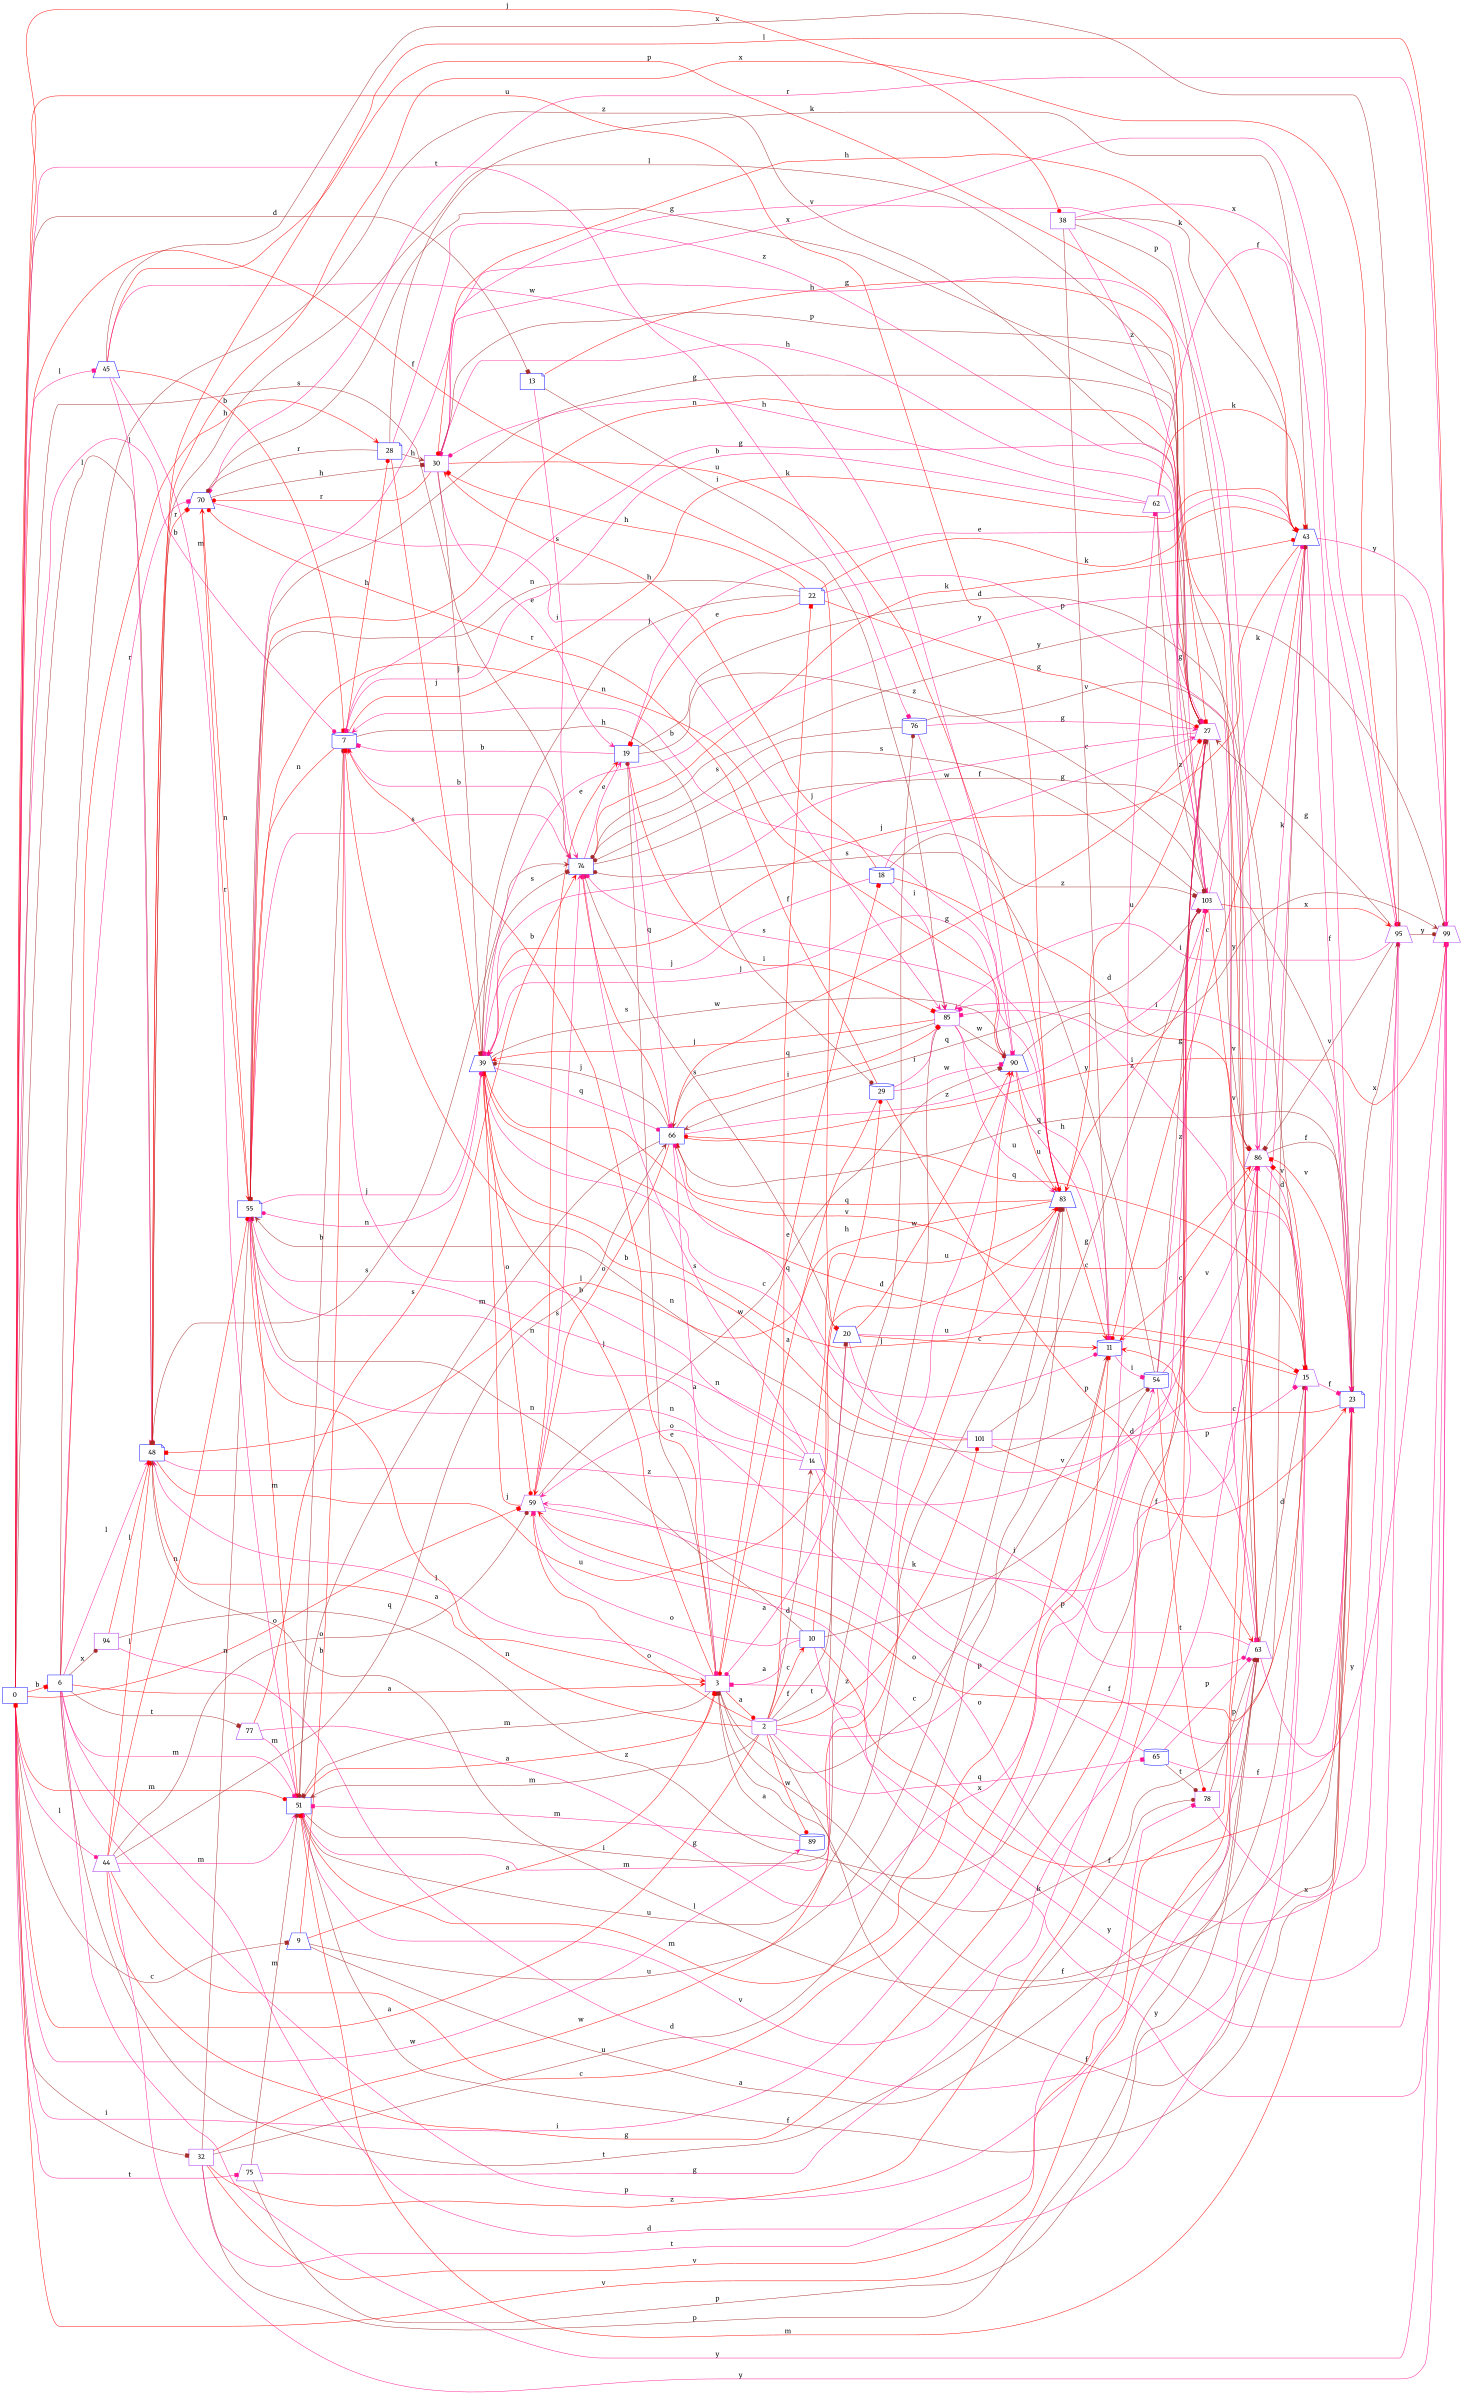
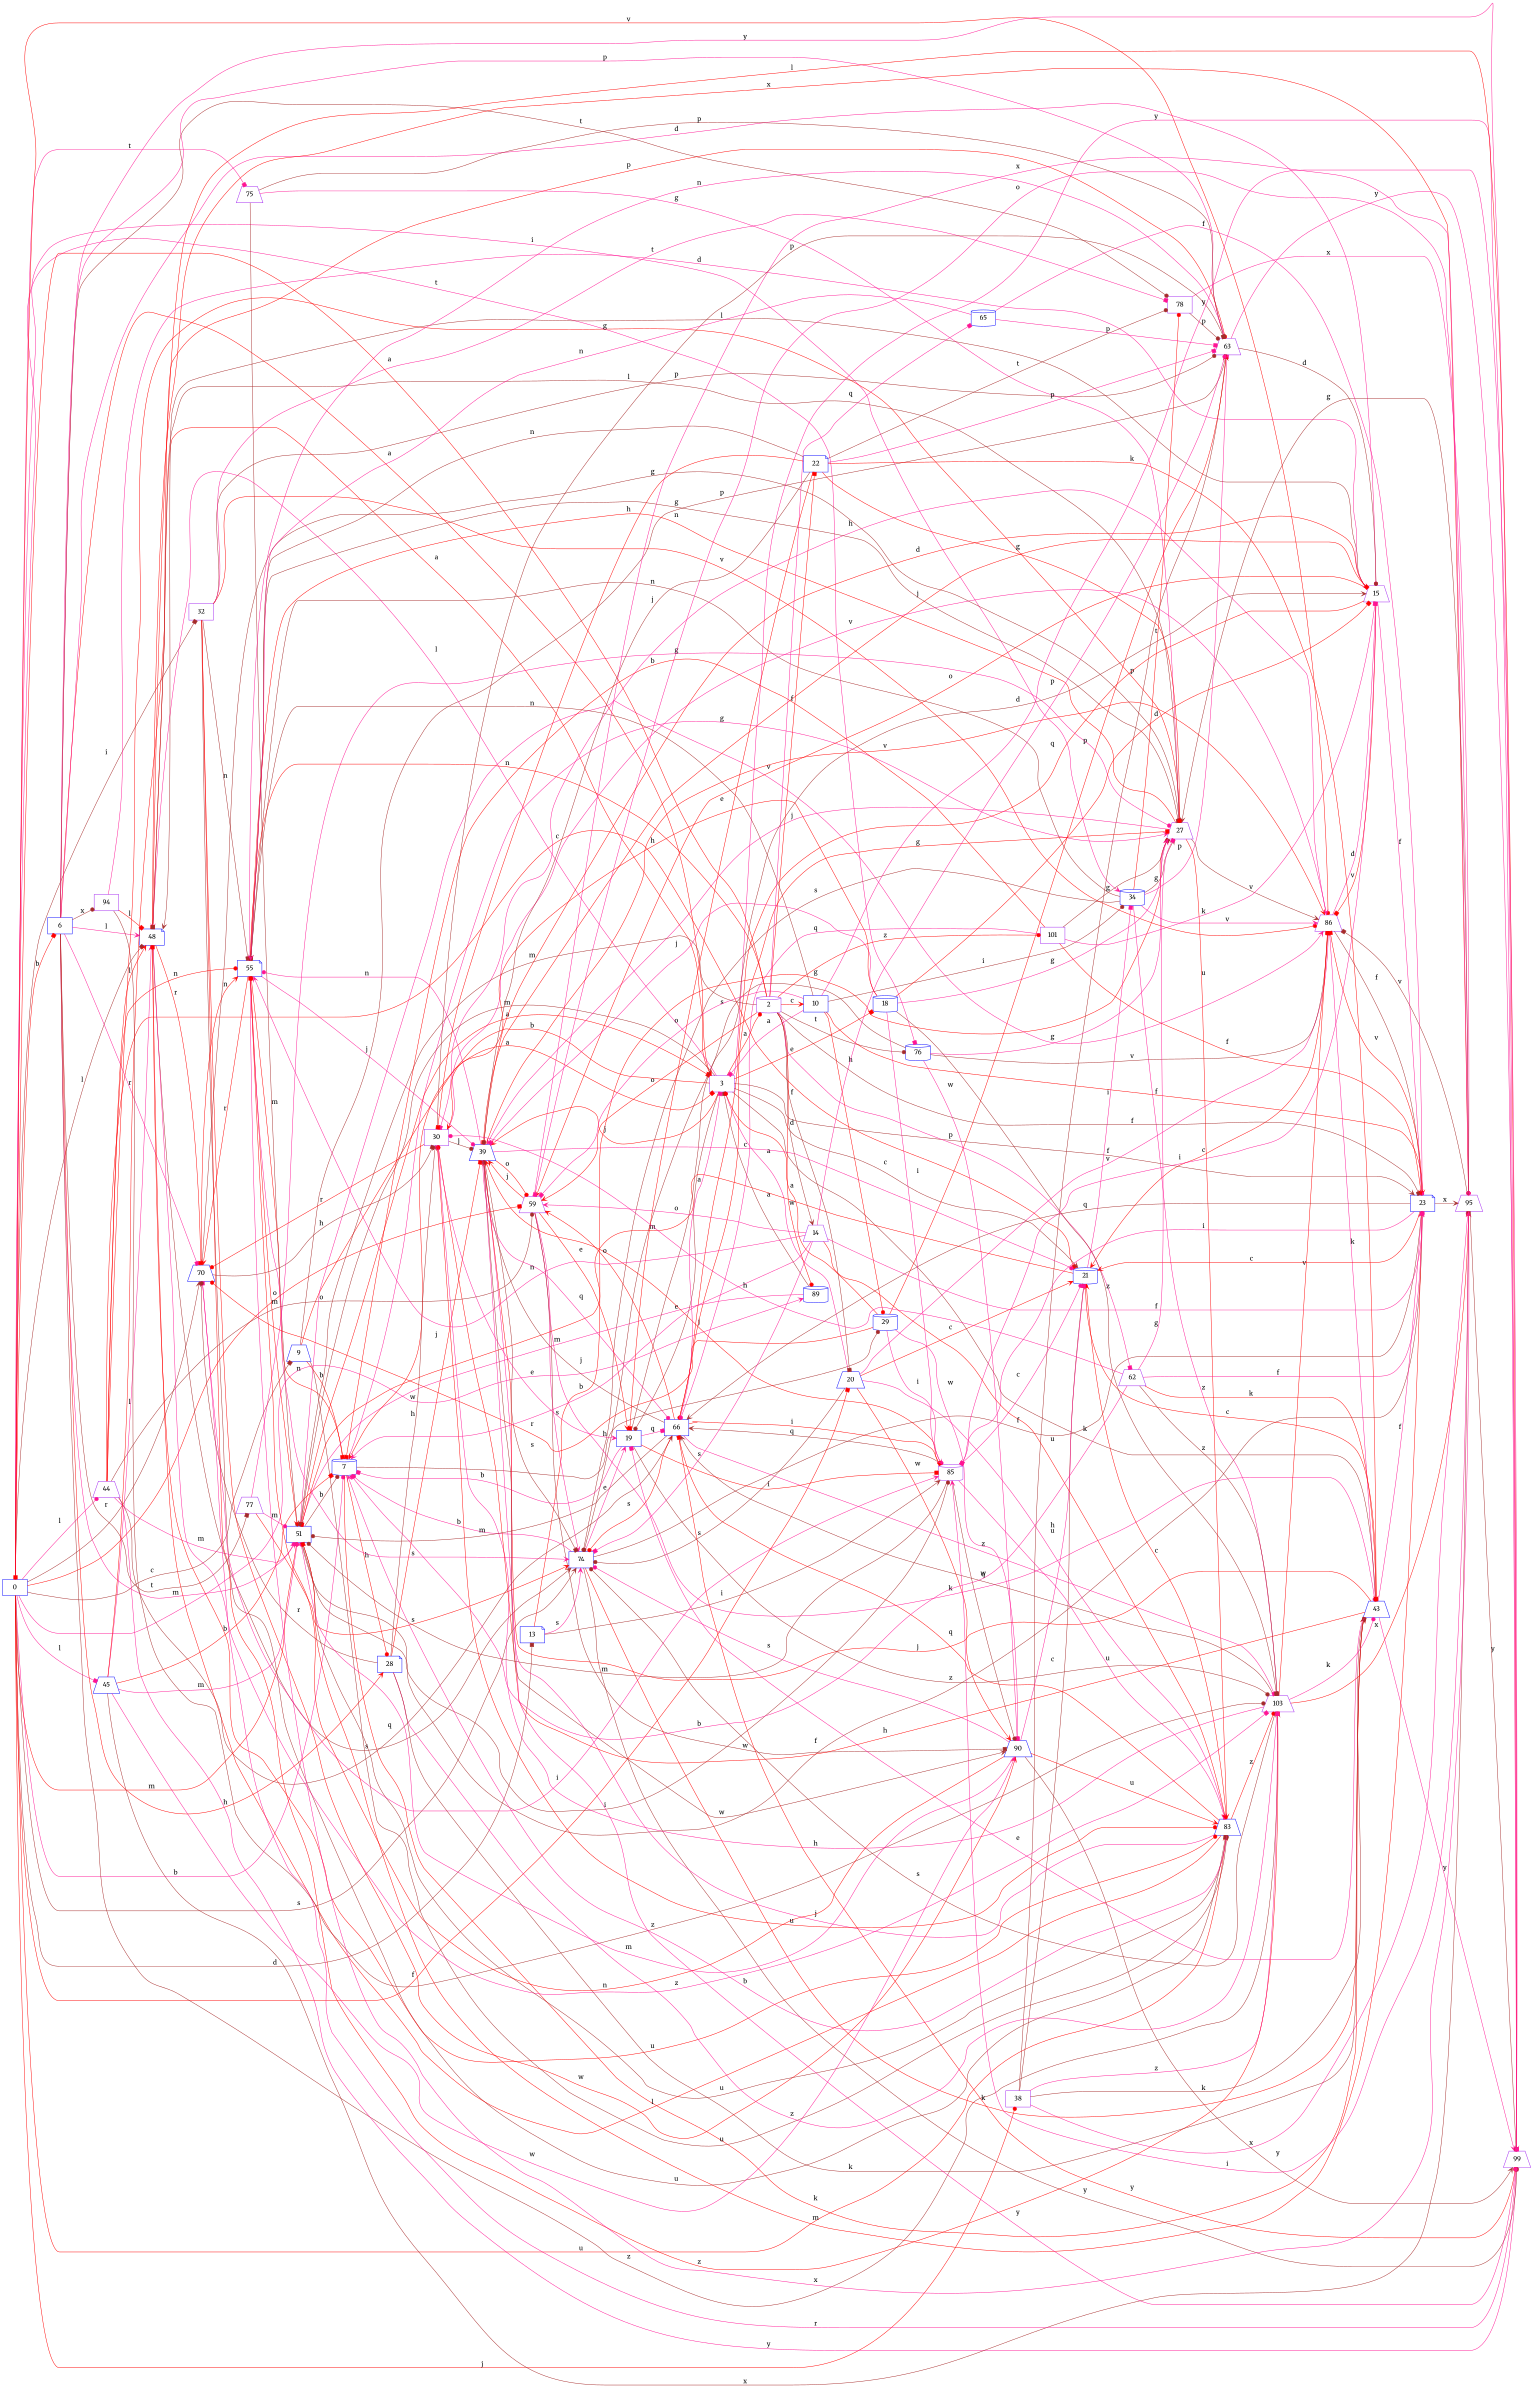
node "11": label "11" -> "21"
node "54": label "54" -> "34"
edge "101" -> "15": label "d" -> "k"
edge "0" -> "70": added, label "r"
edge "85" -> "51": added, label "m"
edge "65" -> "78": now "22" -> "78"
edge "95" -> "59": arrowhead vee -> box
edge "9" -> "63": label "a" -> "p"
